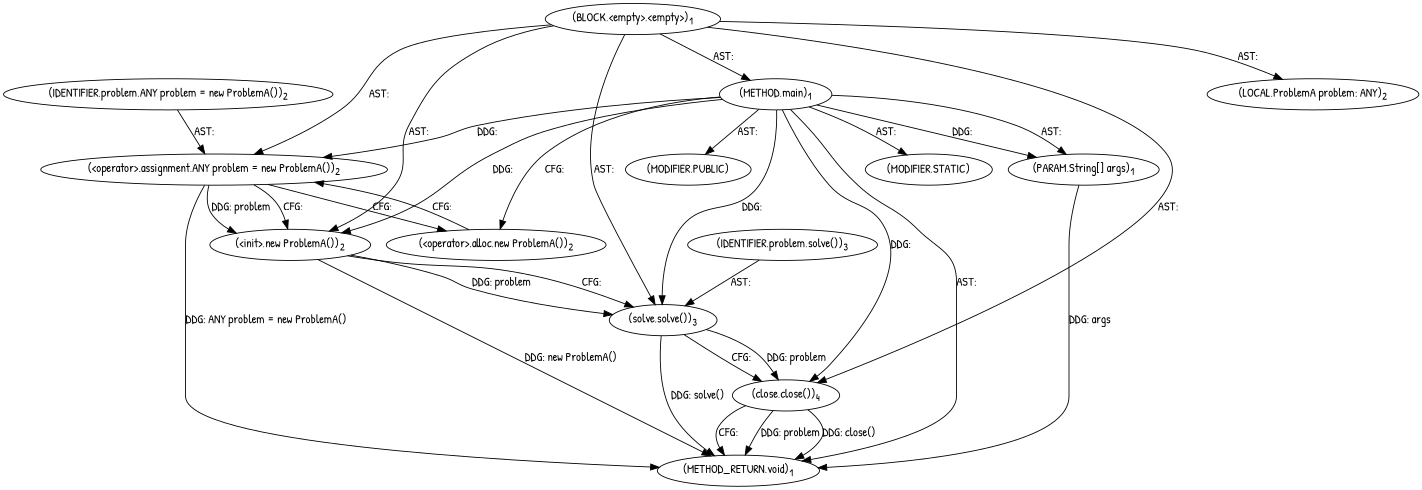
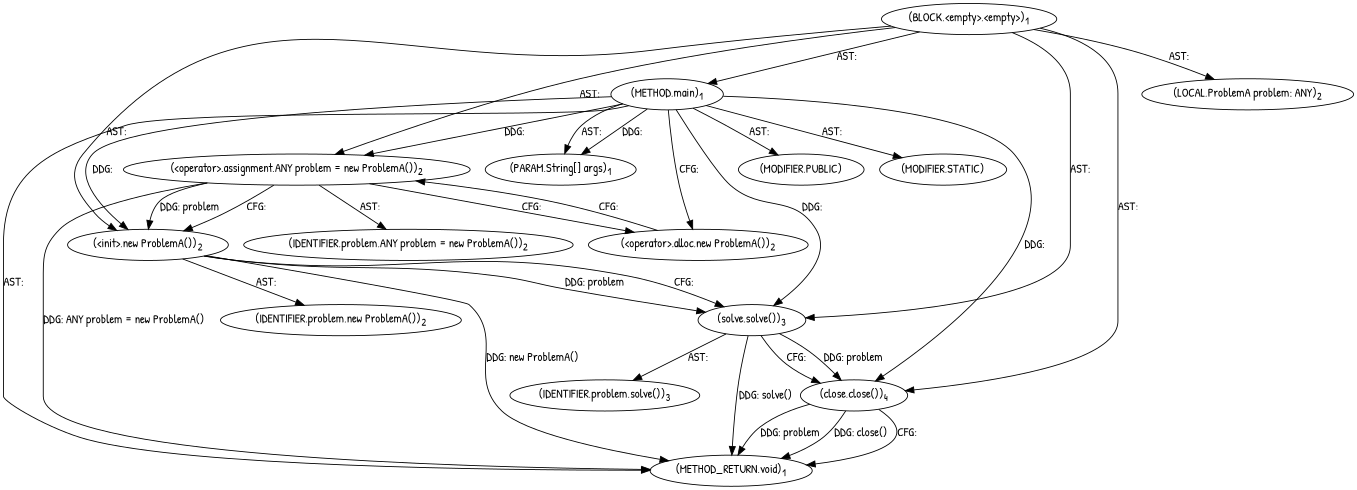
edge "(IDENTIFIER,problem,ANY problem = new ProblemA())" -> "(<operator>.assignment,ANY problem = new ProblemA())": reversed
edge "(IDENTIFIER,problem,solve())" -> "(solve,solve())": reversed
node "(IDENTIFIER,problem,new ProblemA())": added
edge "(PARAM,String[] args)" -> "(METHOD_RETURN,void)": removed, label "DDG: args"
